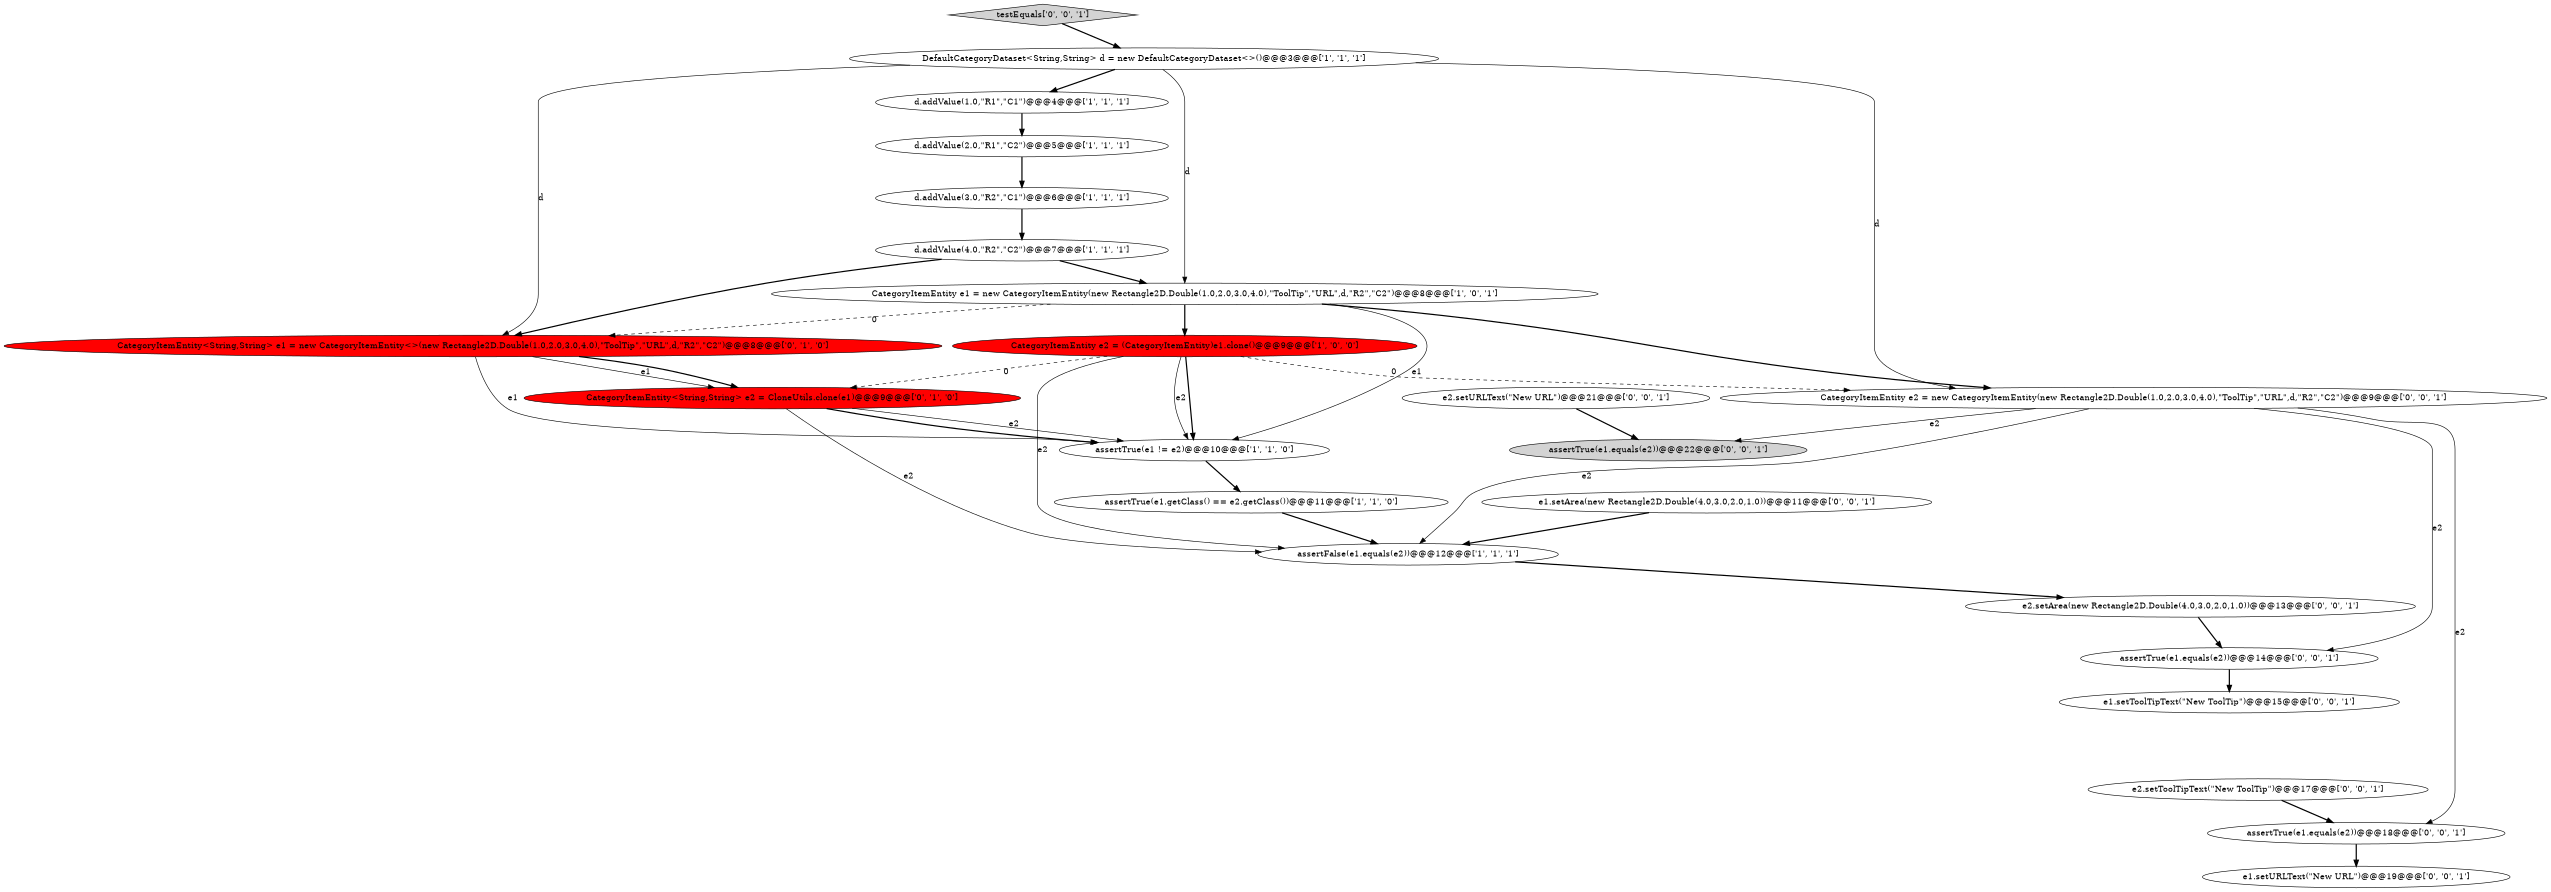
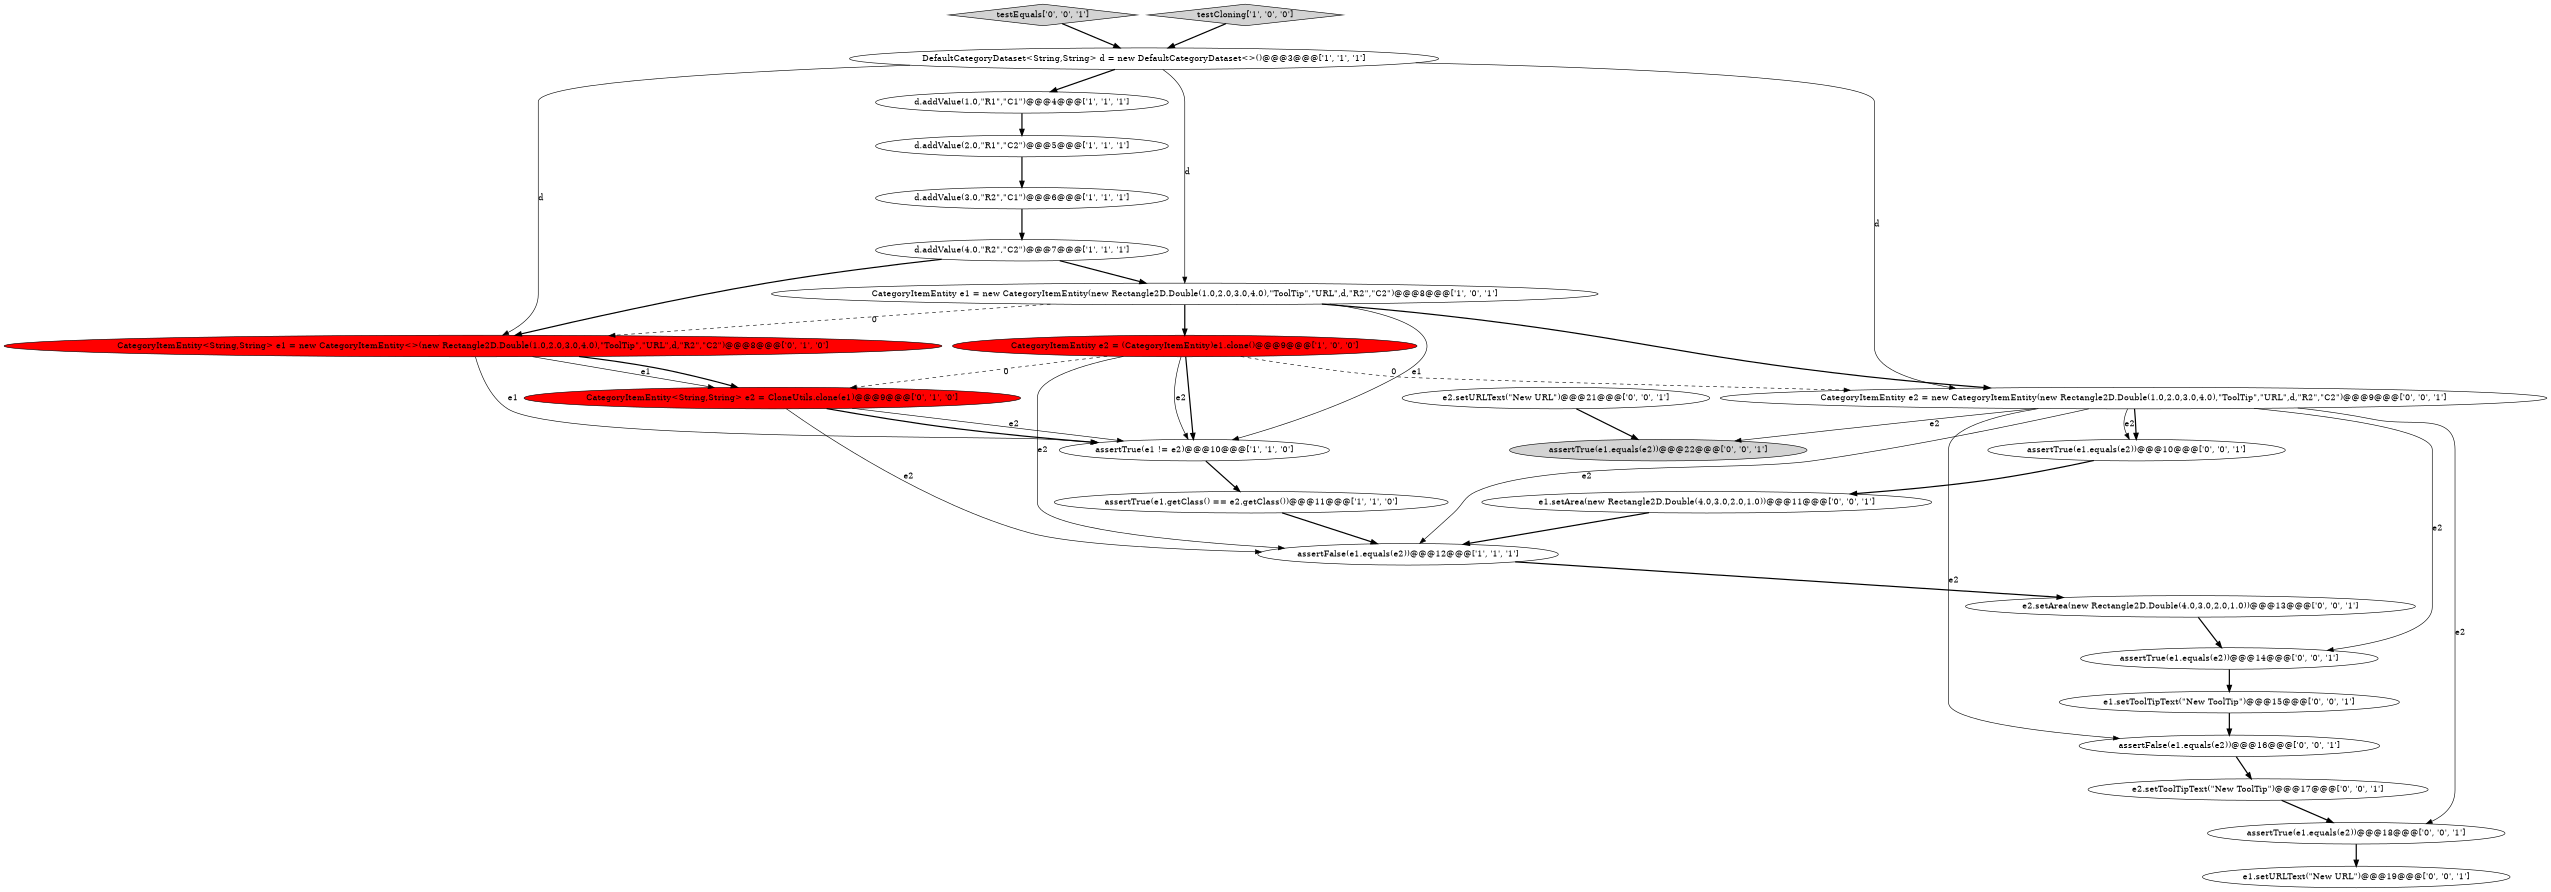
node "testCloning['1', '0', '0']": added
node "assertTrue(e1.equals(e2))@@@10@@@['0', '0', '1']": added
node "assertFalse(e1.equals(e2))@@@16@@@['0', '0', '1']": added
